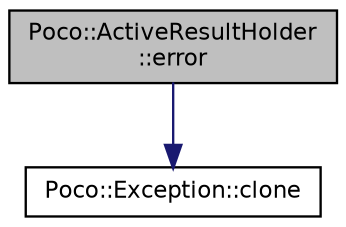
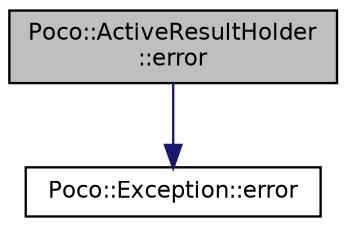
node "Poco::Exception::clone": label "Poco::Exception::clone" -> "Poco::Exception::error"
